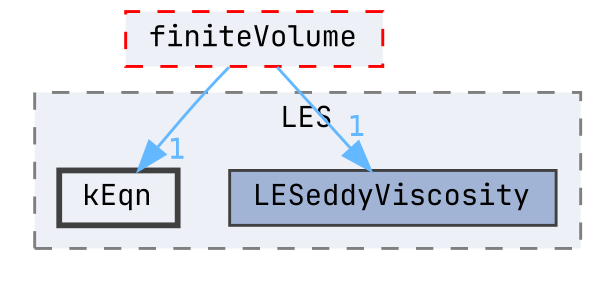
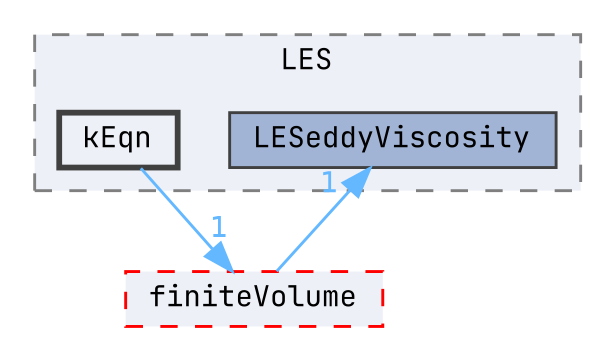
edge "finiteVolume" -> "kEqn": reversed
